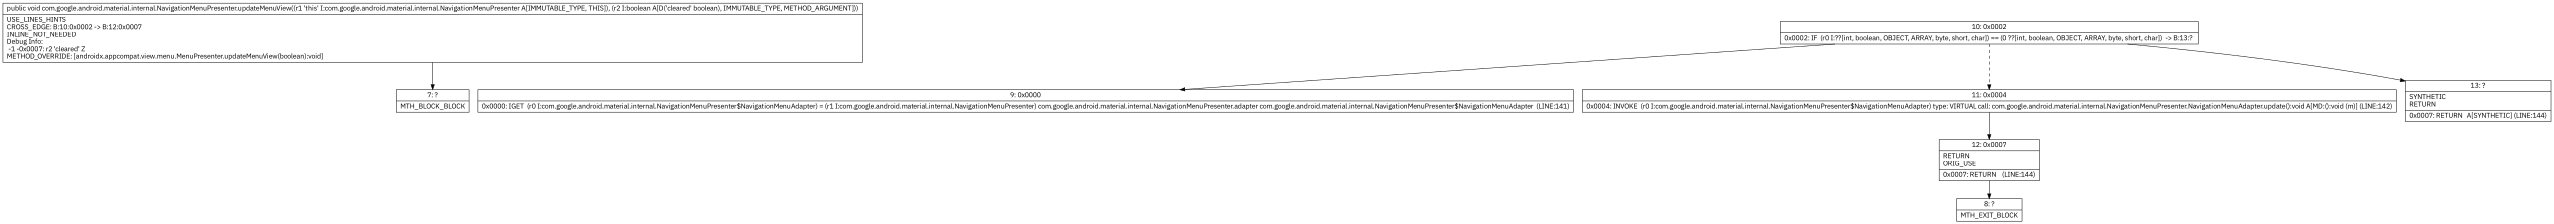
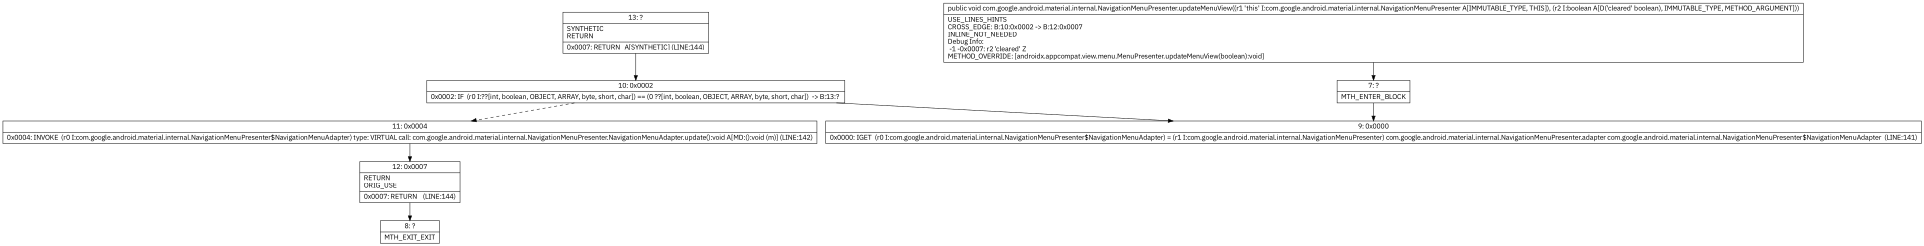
edge "10: 0x0002" -> "13: ?": reversed
node "7: ?": text "MTH_BLOCK_BLOCK" -> "MTH_ENTER_BLOCK"
edge "7: ?" -> "9: 0x0000": added
node "8: ?": text "MTH_EXIT_BLOCK" -> "MTH_EXIT_EXIT"
